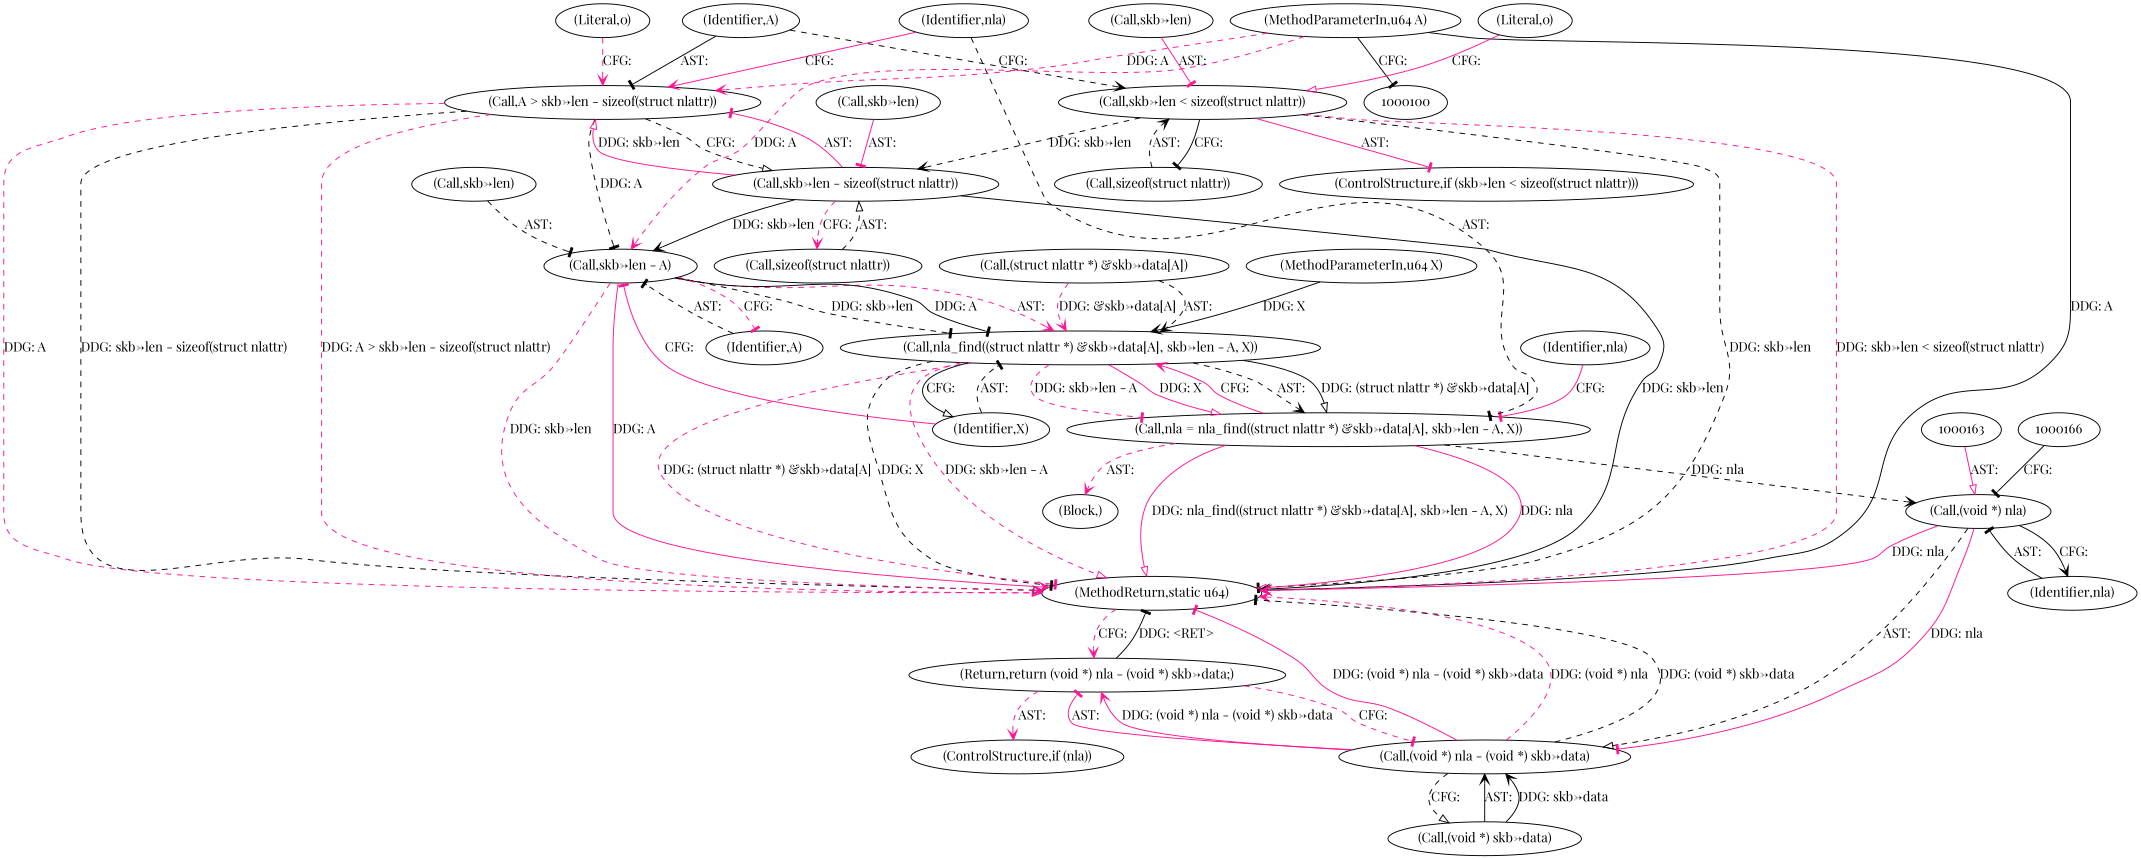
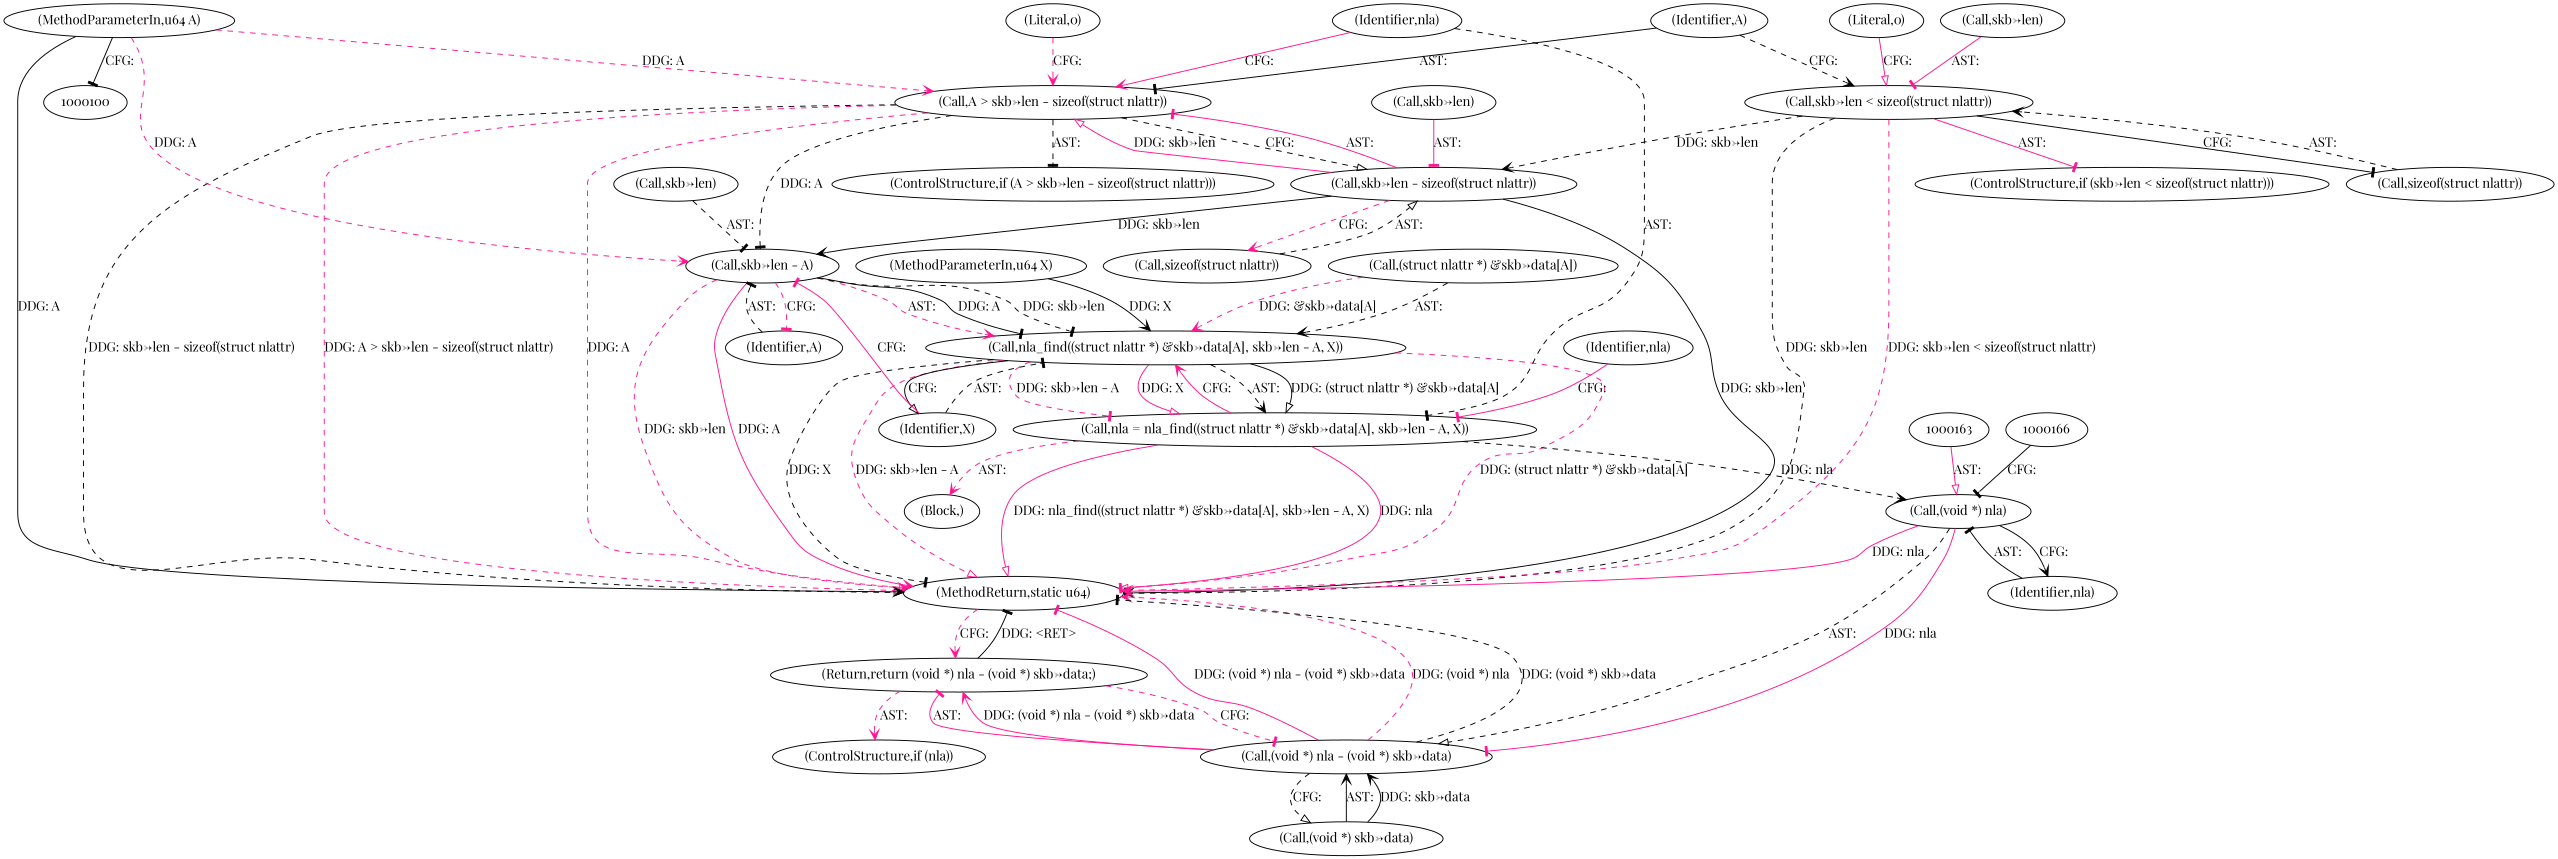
node "(ControlStructure,if (A > skb->len - sizeof(struct nlattr)))": added
